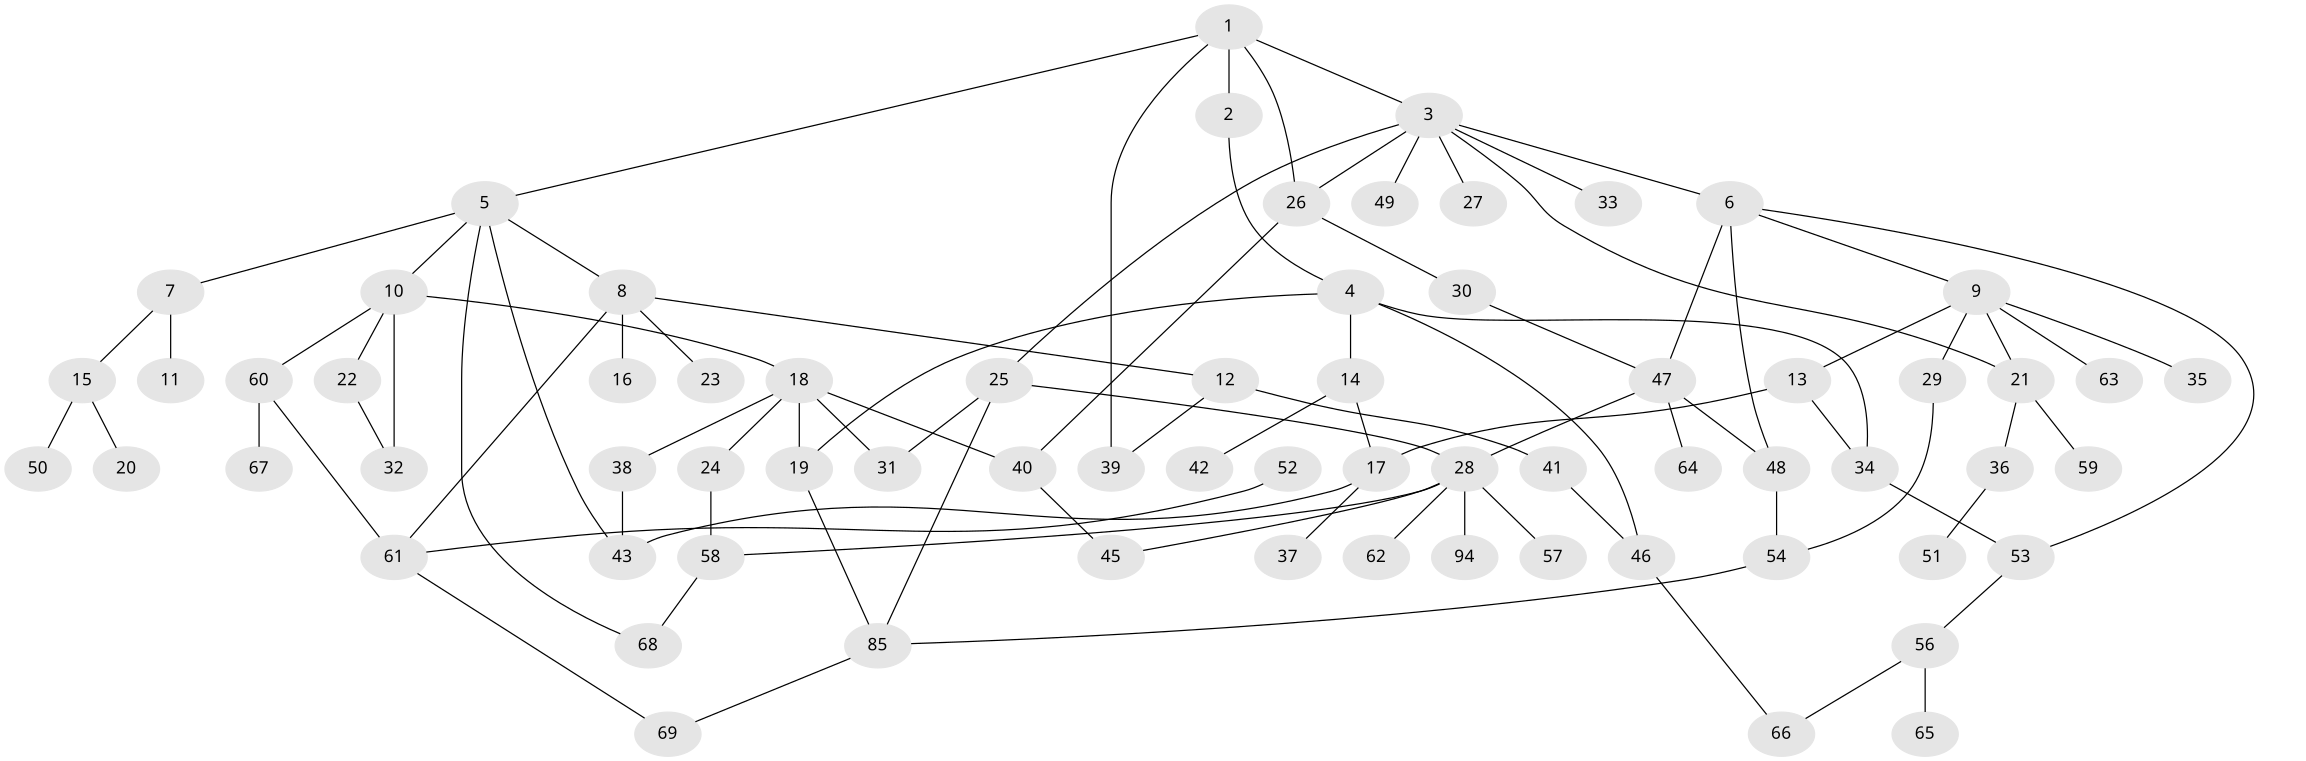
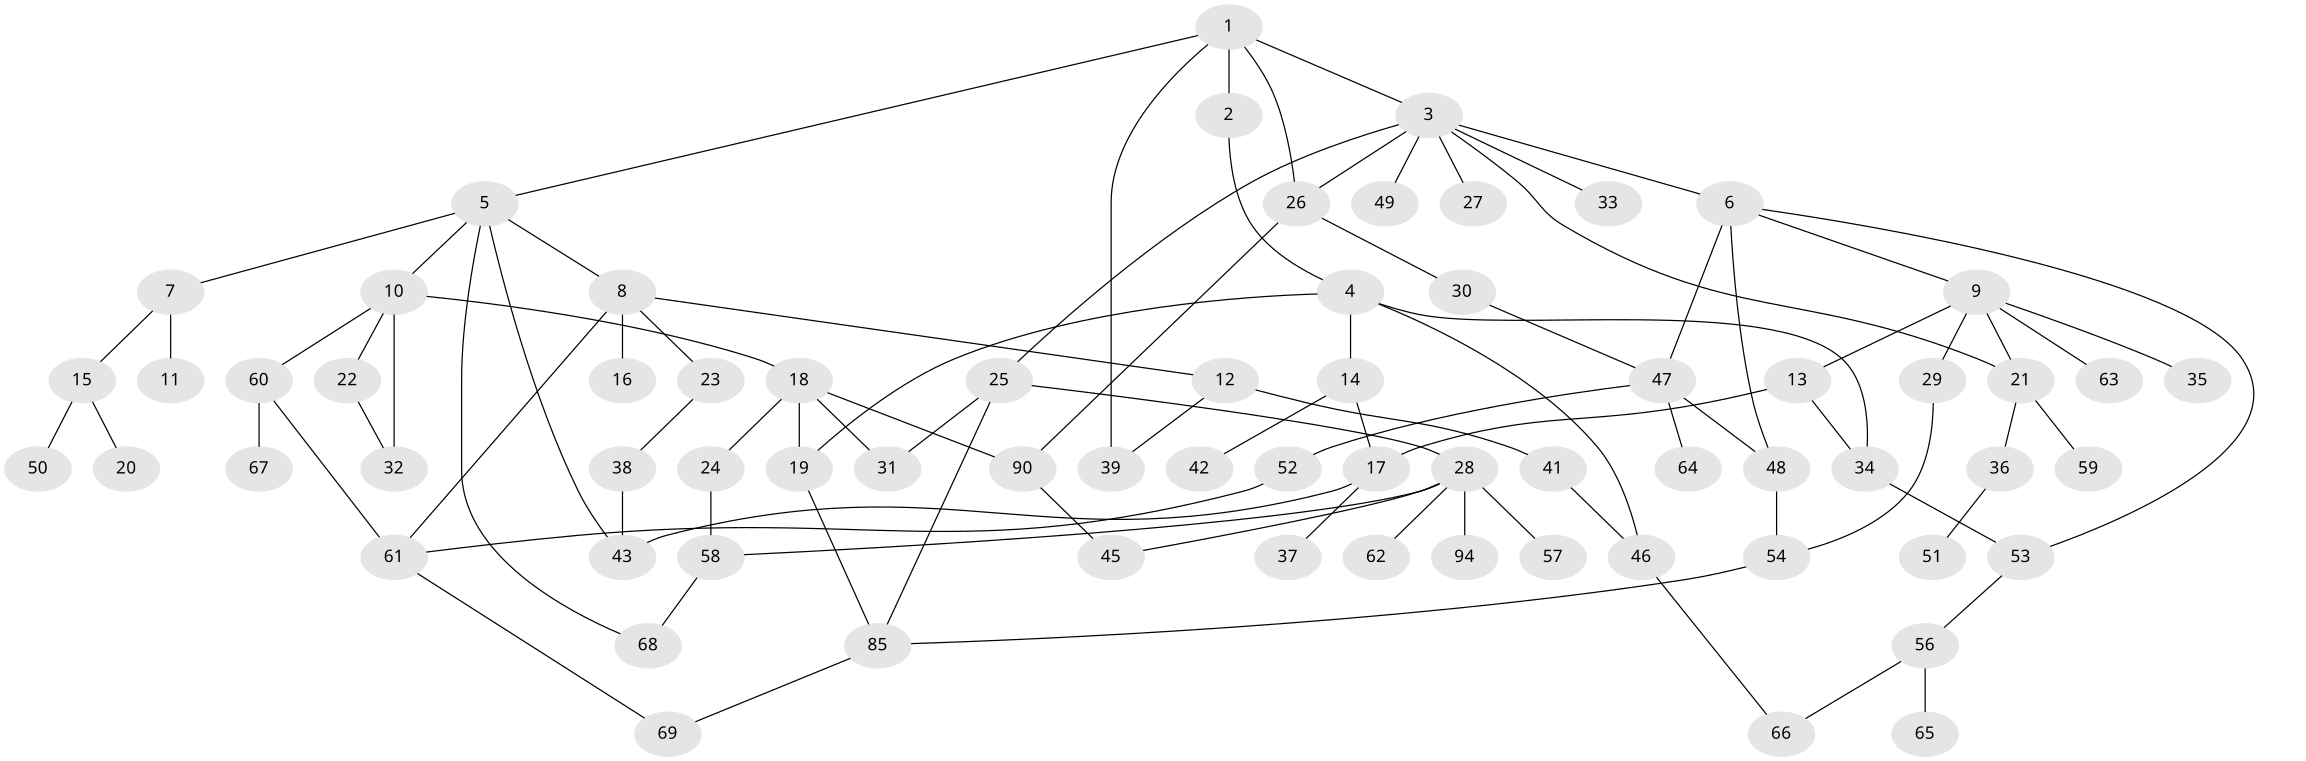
edge "18" -- "38": now "23" -- "38"
edge "47" -- "28": now "47" -- "52"
node "40": label "40" -> "90"
